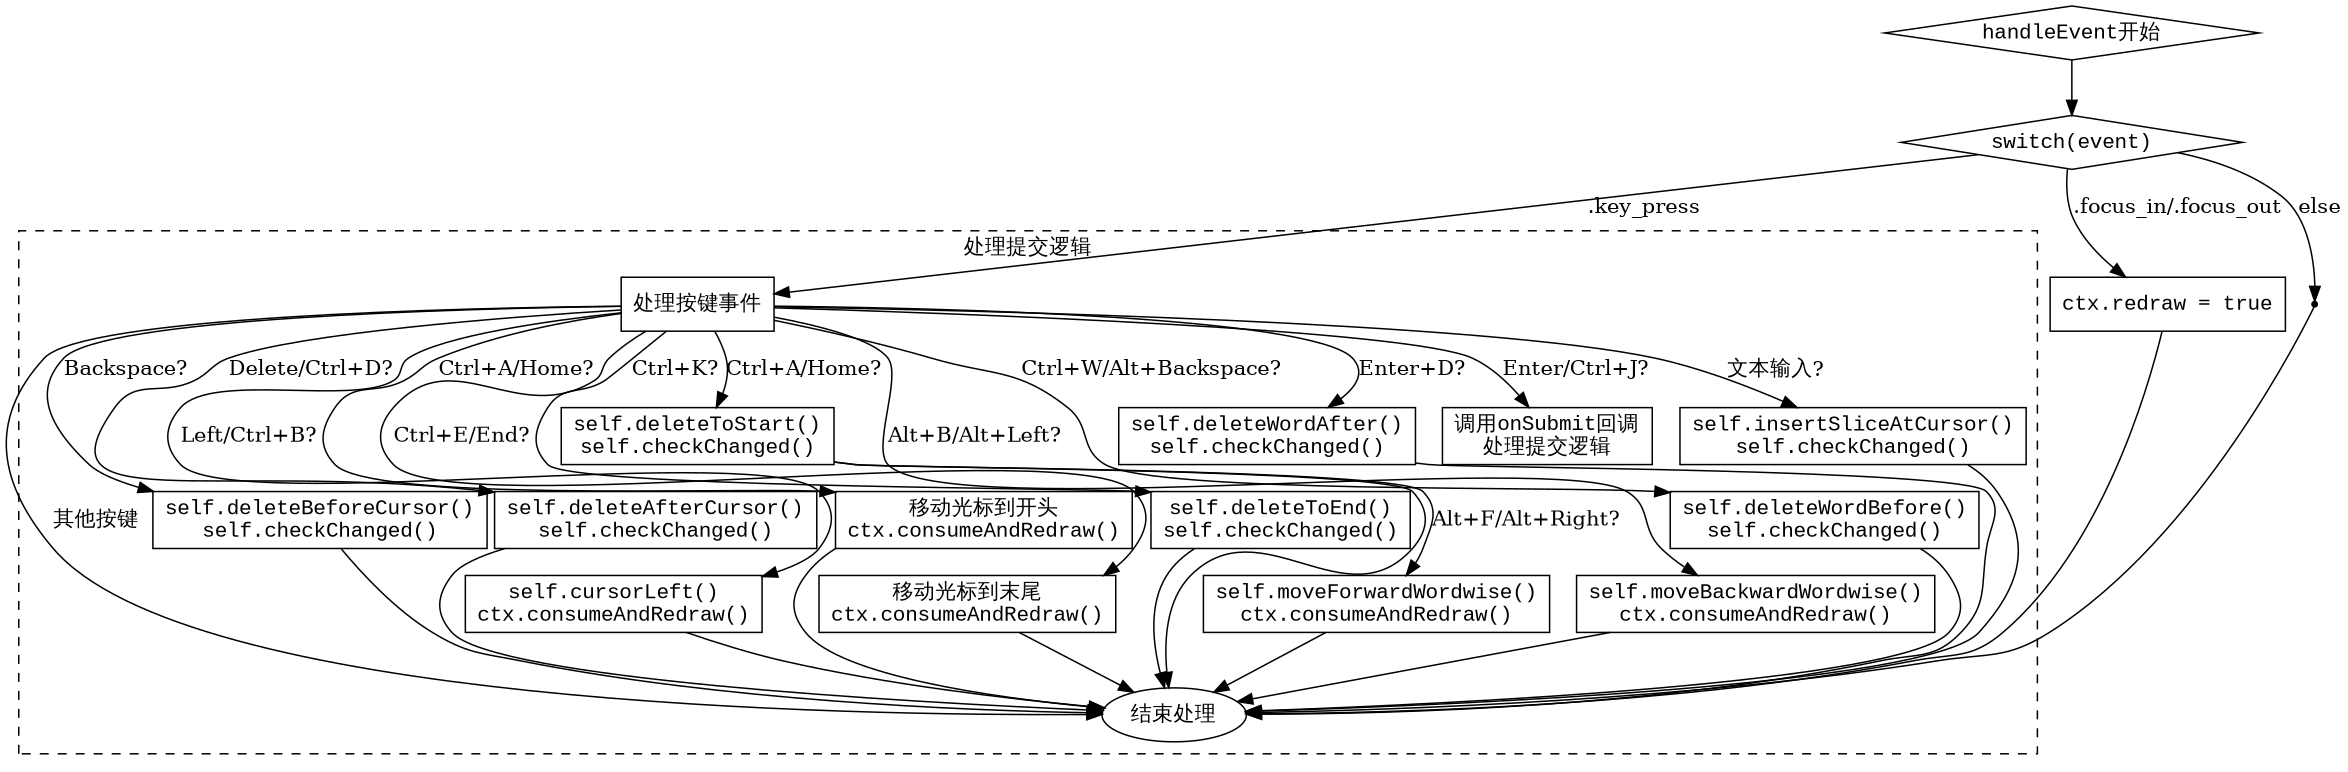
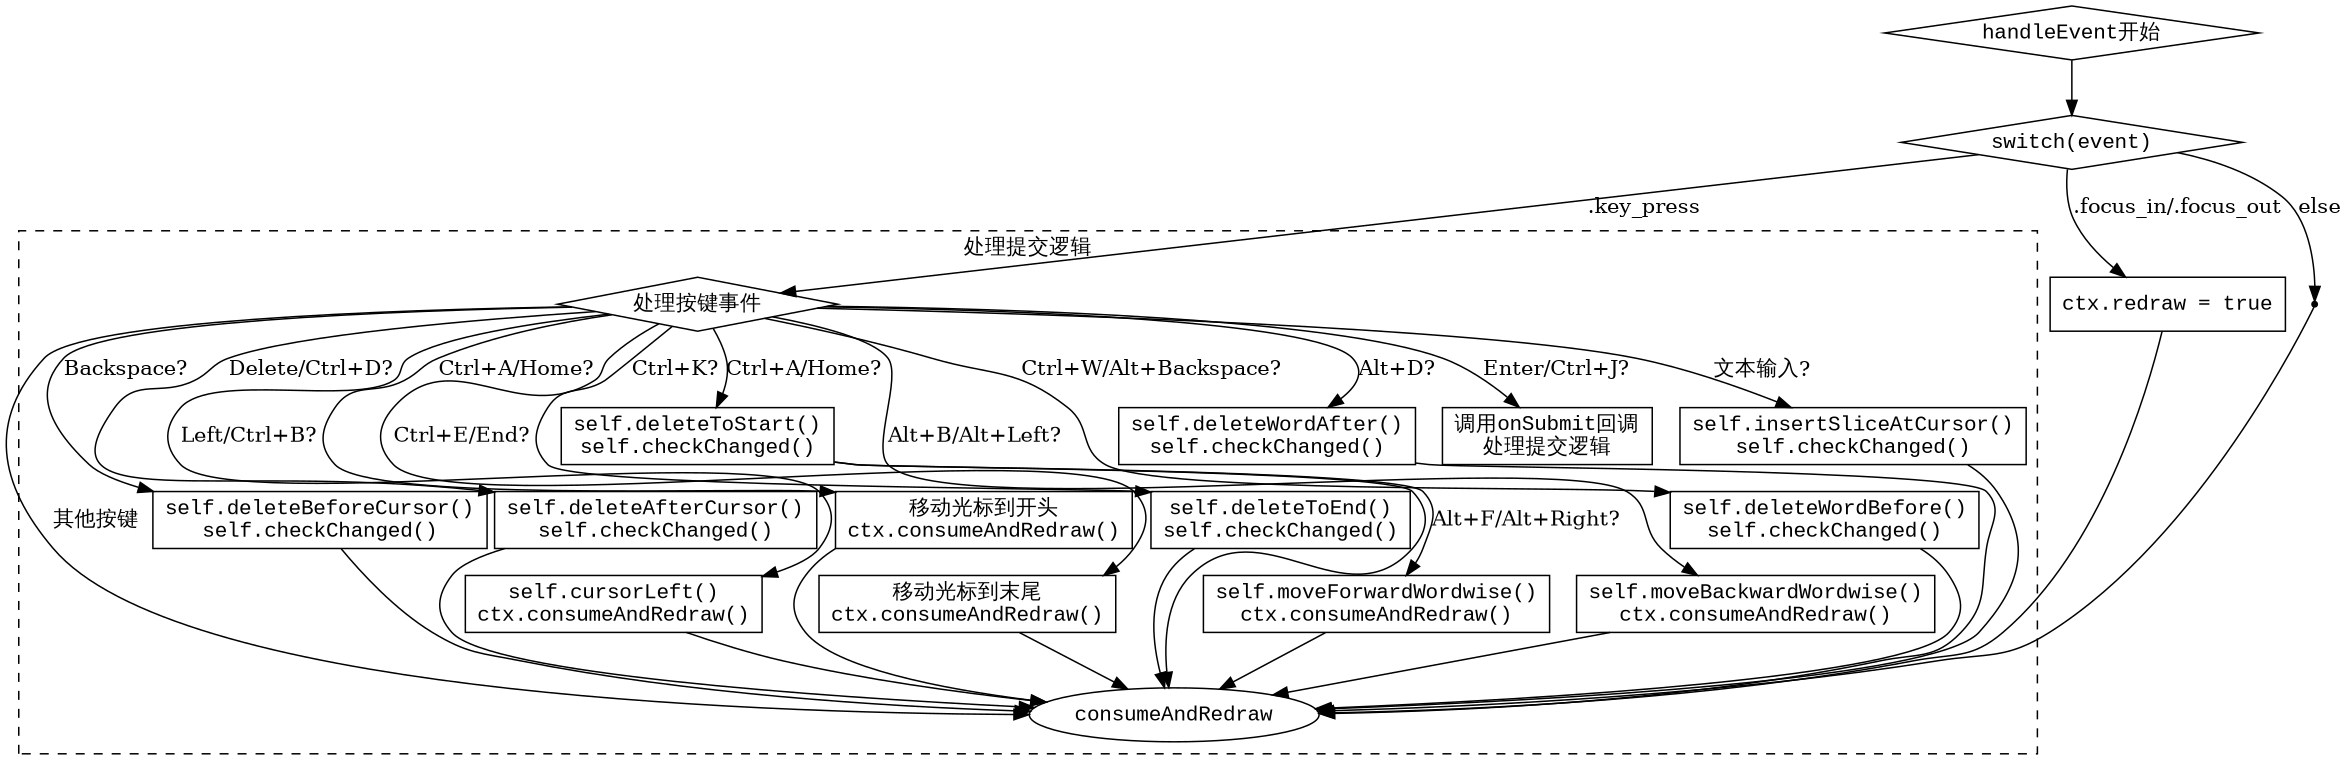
node "处理按键事件": shape box -> diamond
edge "处理按键事件" -> "self.deleteWordAfter() self.checkChanged()": label "Enter+D?" -> "Alt+D?"
node "结束处理": label "结束处理" -> "consumeAndRedraw"
